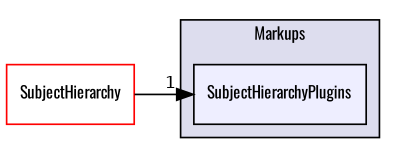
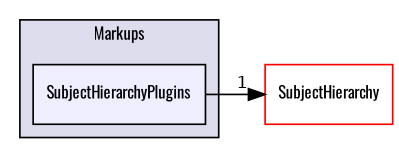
edge "SubjectHierarchy" -> "SubjectHierarchyPlugins": reversed
